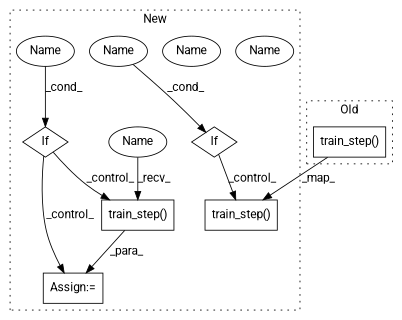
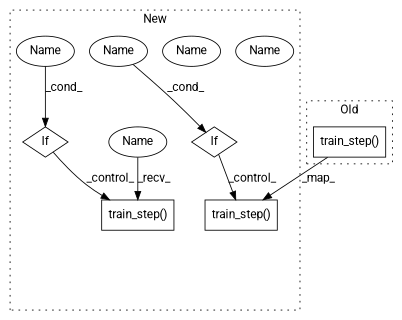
node "Assign:=": removed
